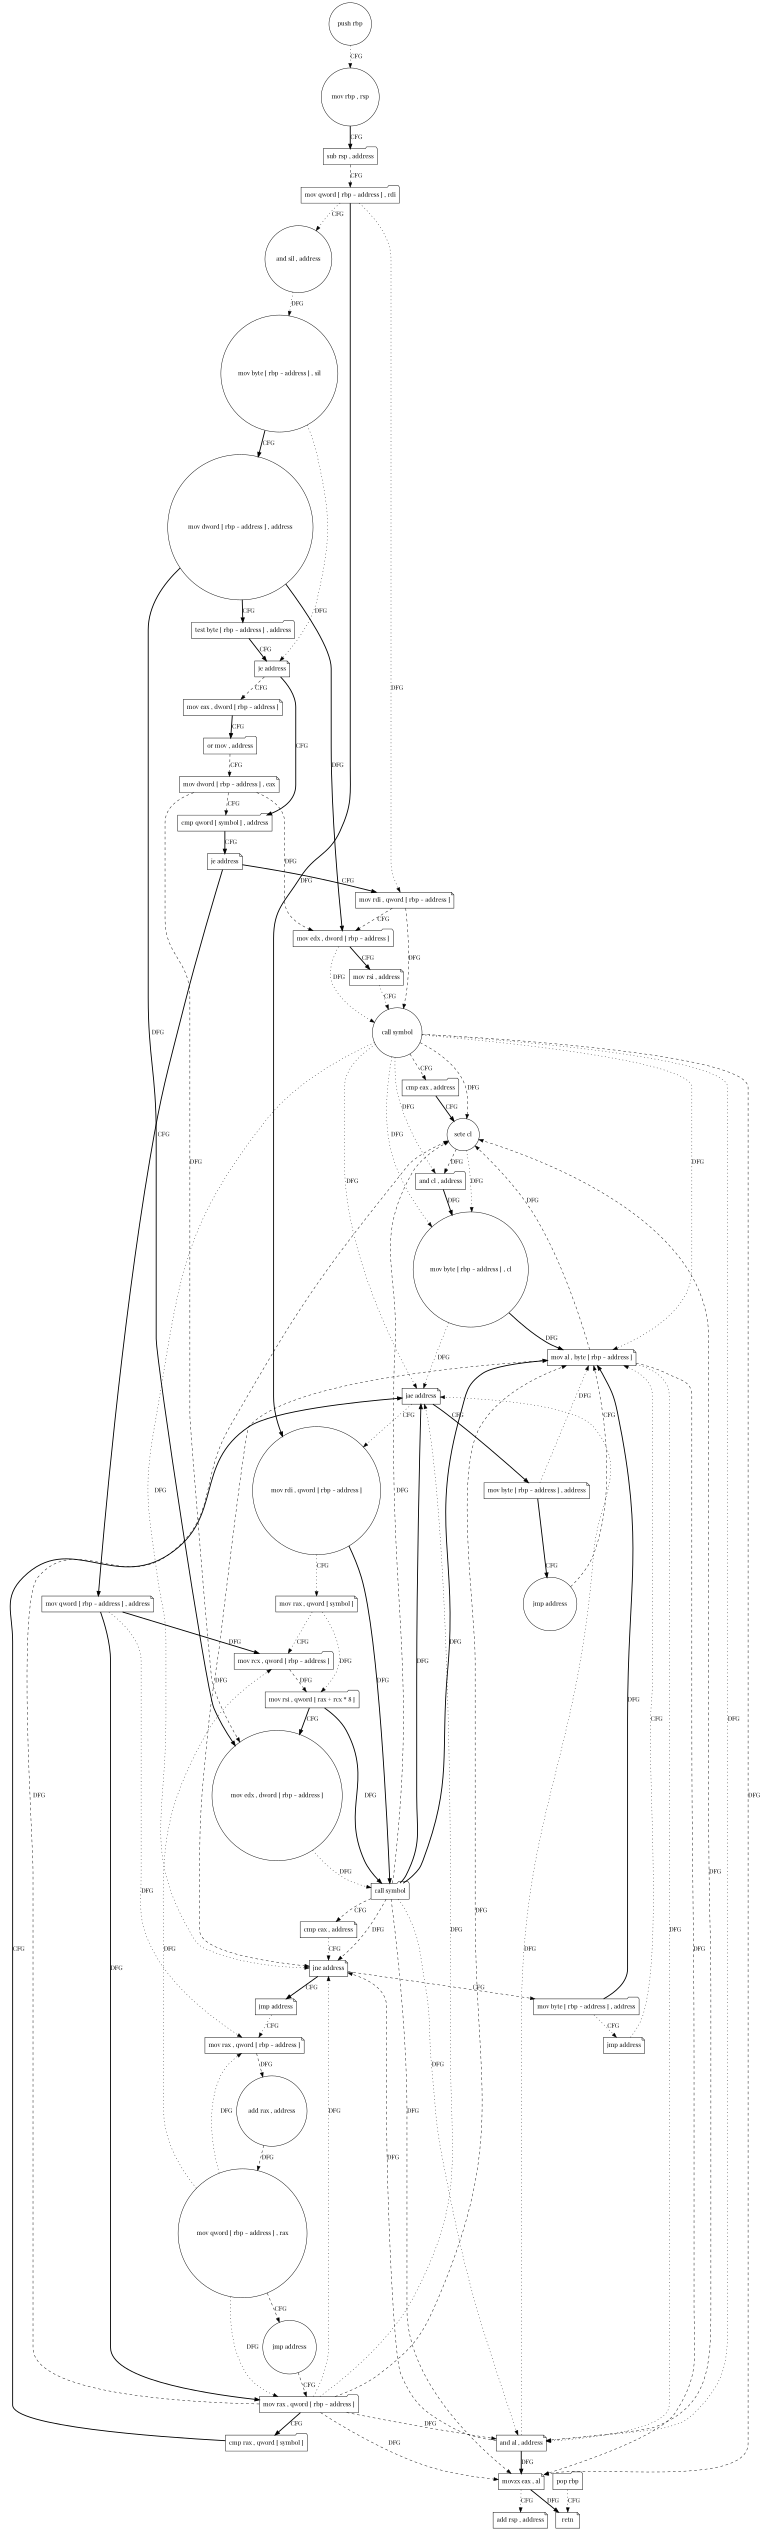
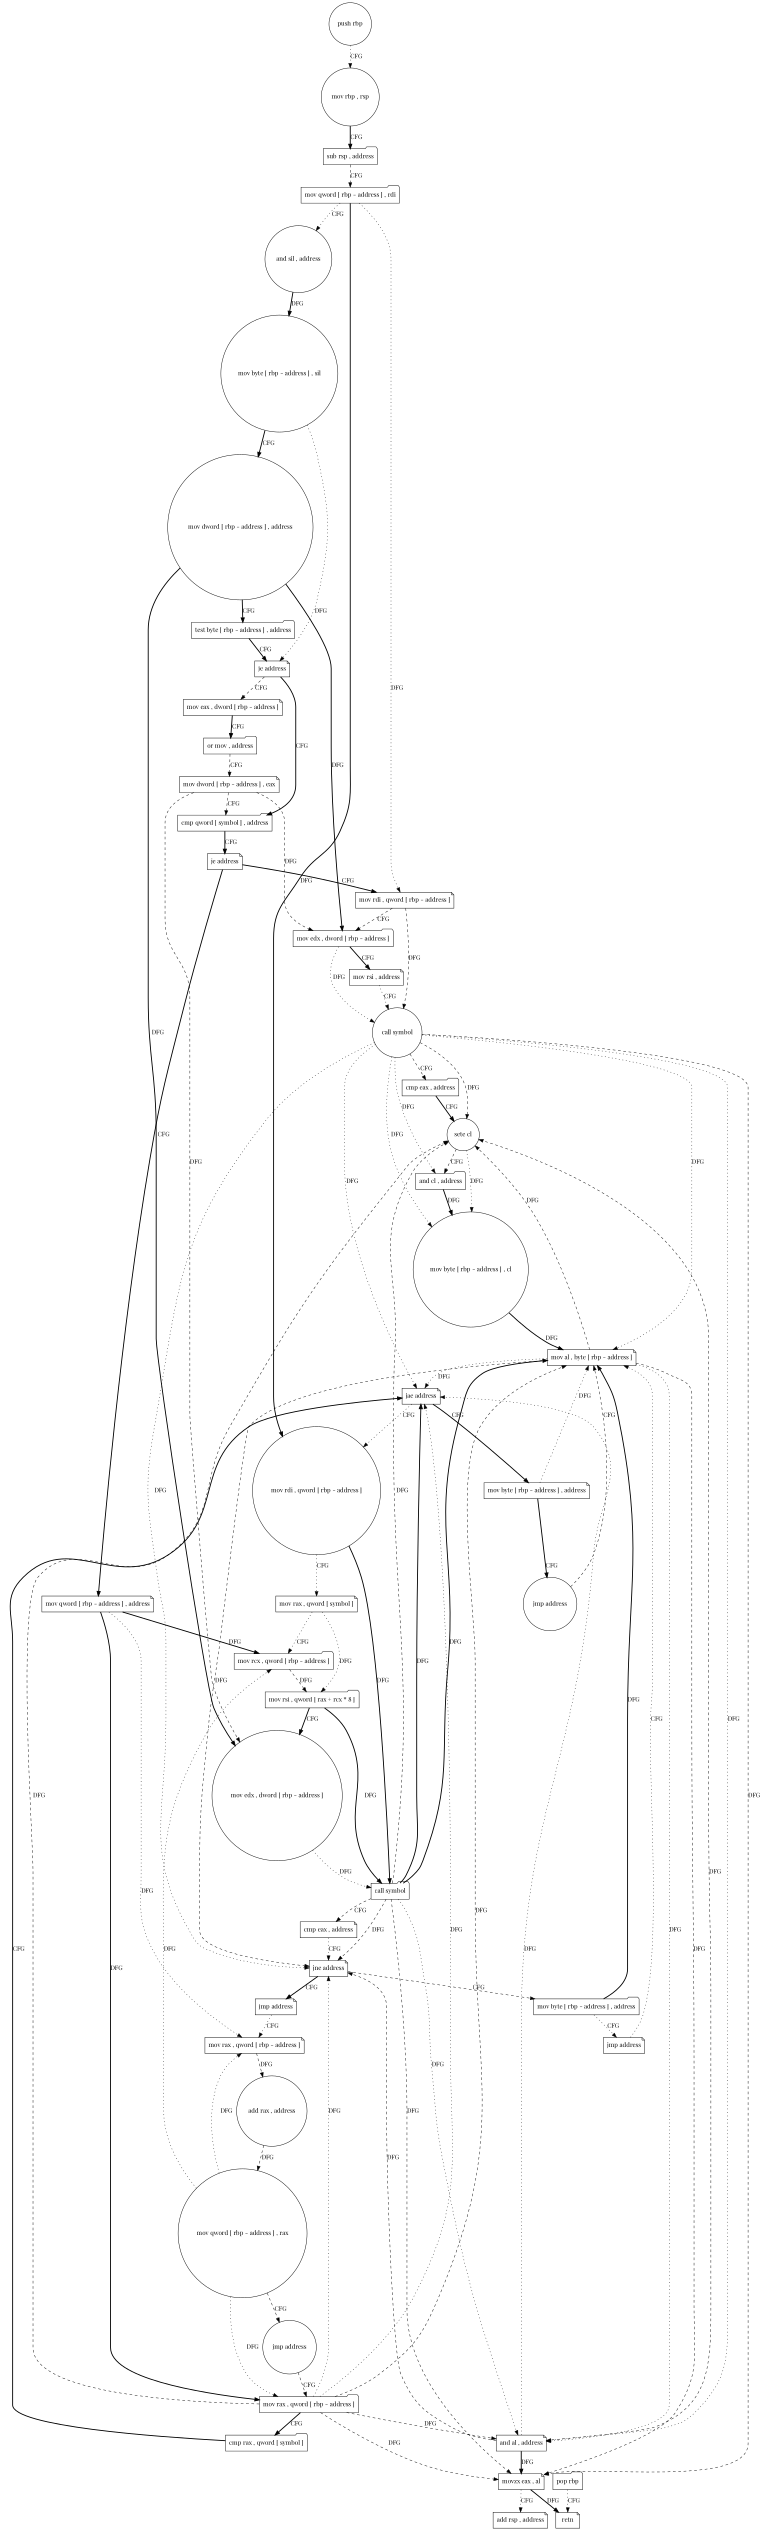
edge "and sil , address" -> "mov byte [ rbp - address ] , sil": style dotted -> bold
edge "sete cl" -> "and cl , address": label "DFG" -> "CFG"
edge "mov byte [ rbp - address ] , cl" -> "jae address": now "mov al , byte [ rbp - address ]" -> "jae address"
